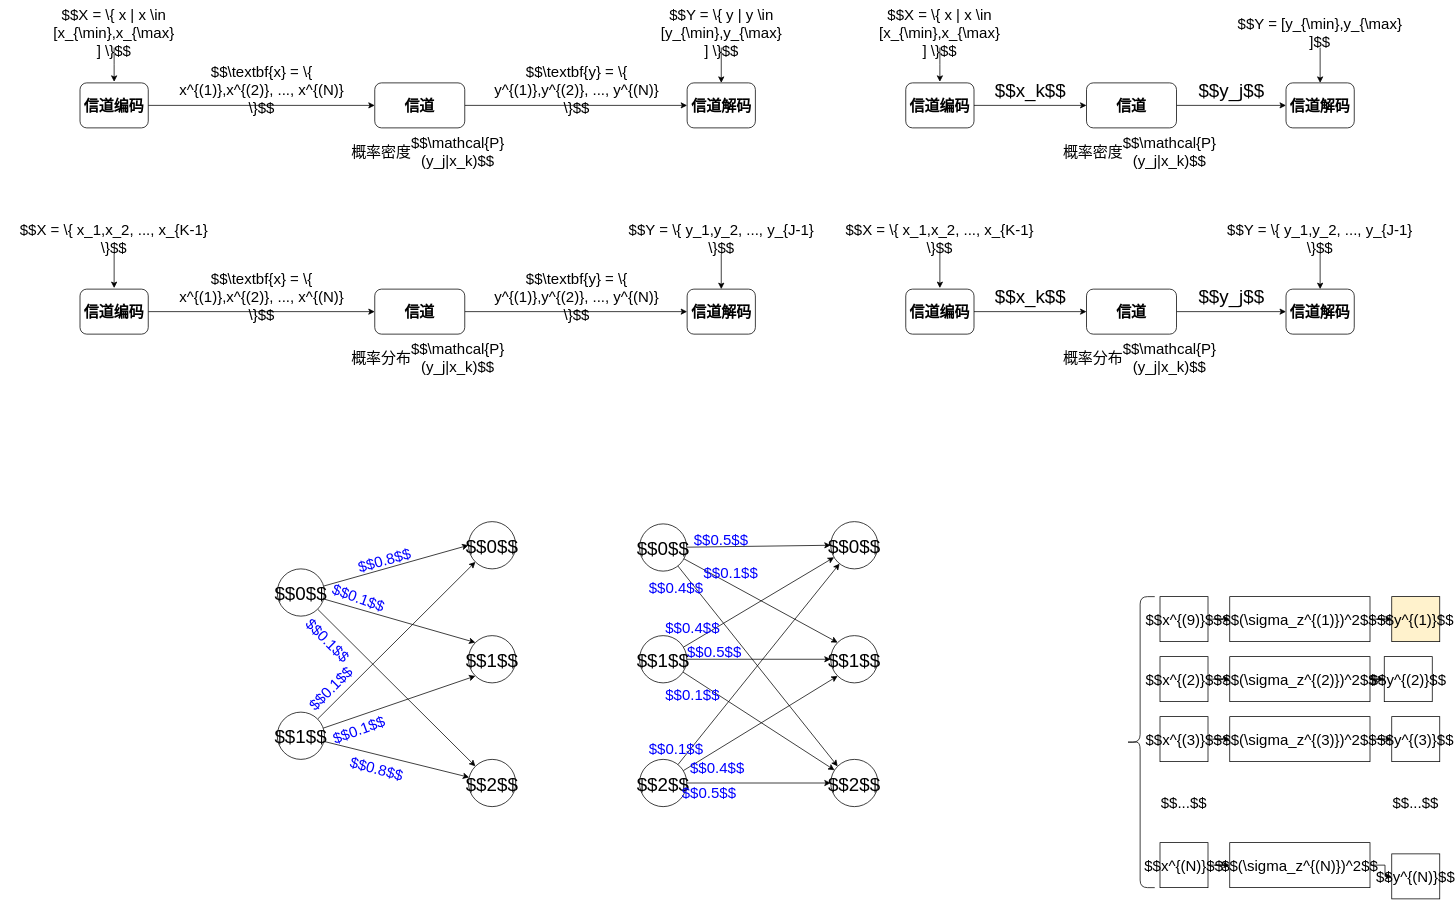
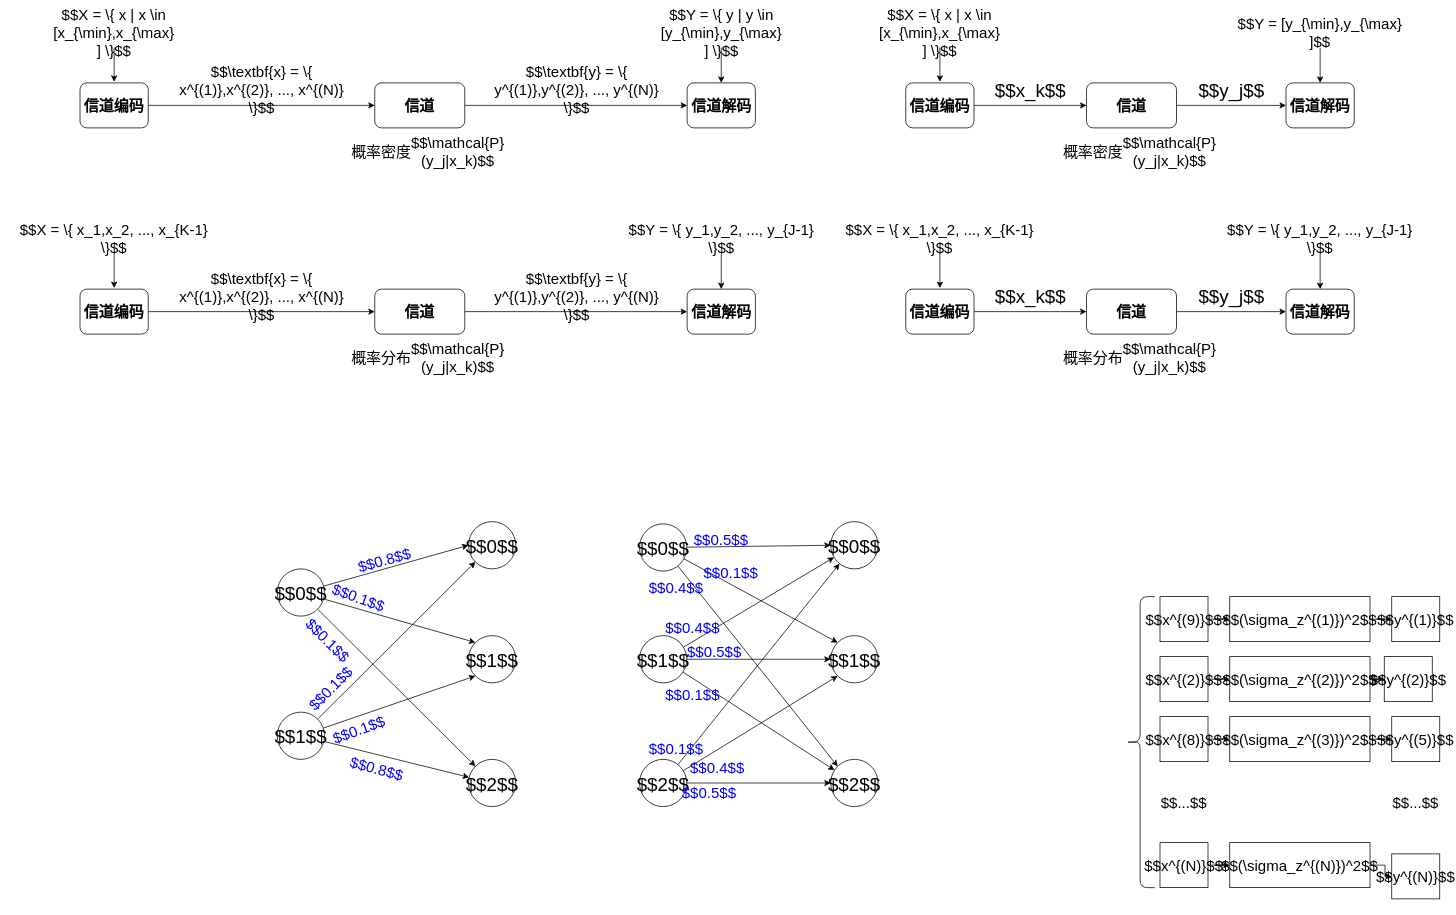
node "$$y^{(1)}$$": fillcolor #fff2cc -> #ffffff
node "$$x^{(3)}$$": label "$$x^{(3)}$$" -> "$$x^{(8)}$$"
node "$$y^{(3)}$$": label "$$y^{(3)}$$" -> "$$y^{(5)}$$"
